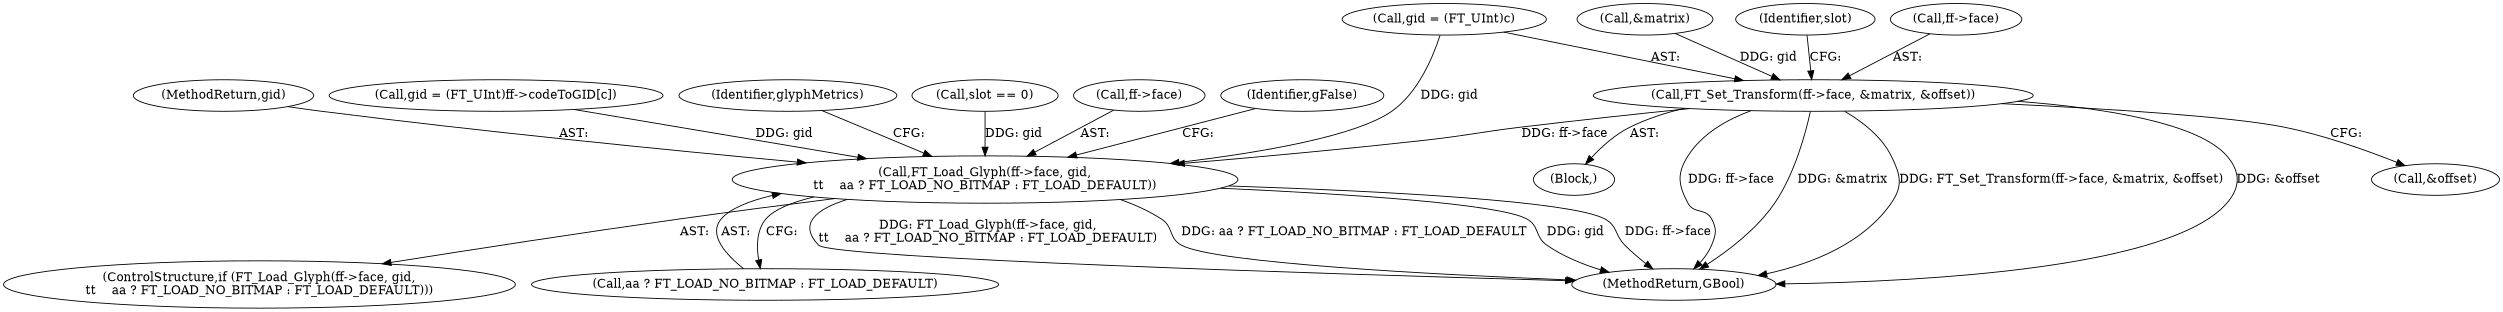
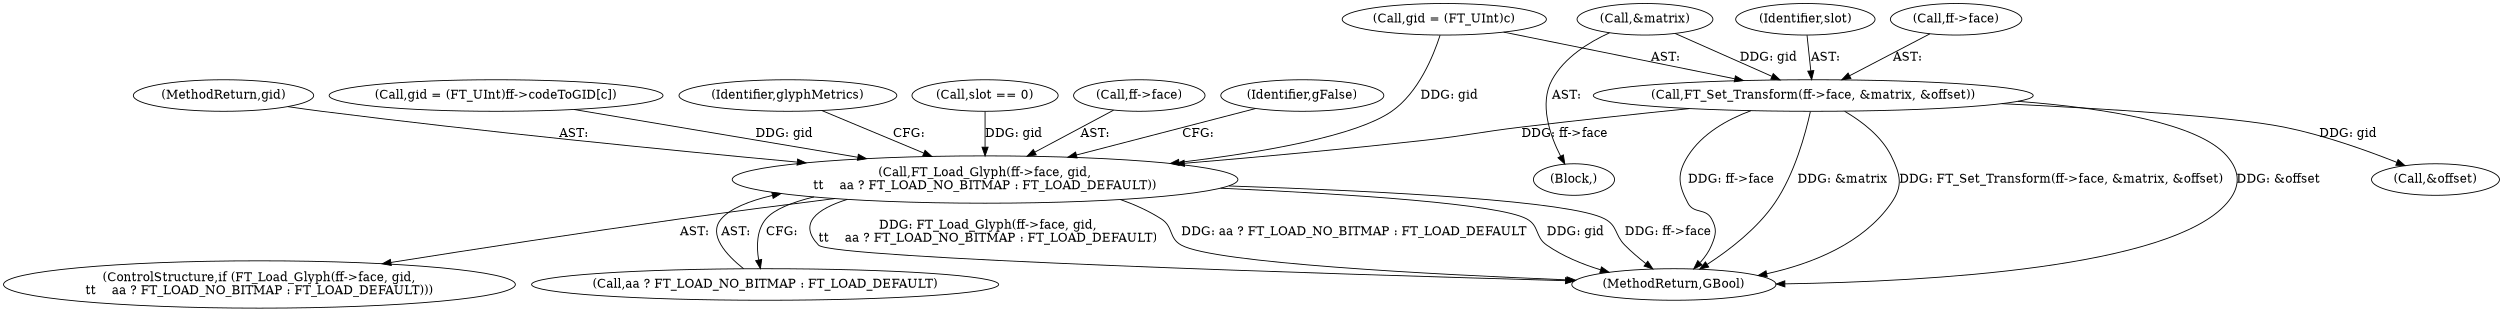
edge "(Identifier,slot)" -> "(Call,FT_Set_Transform(ff->face, &matrix, &offset))": label "CFG: " -> "AST: "
edge "(Call,FT_Set_Transform(ff->face, &matrix, &offset))" -> "(Block,)": now "(Call,&matrix)" -> "(Block,)"
edge "(Call,FT_Set_Transform(ff->face, &matrix, &offset))" -> "(Call,&offset)": label "CFG: " -> "DDG: gid"
